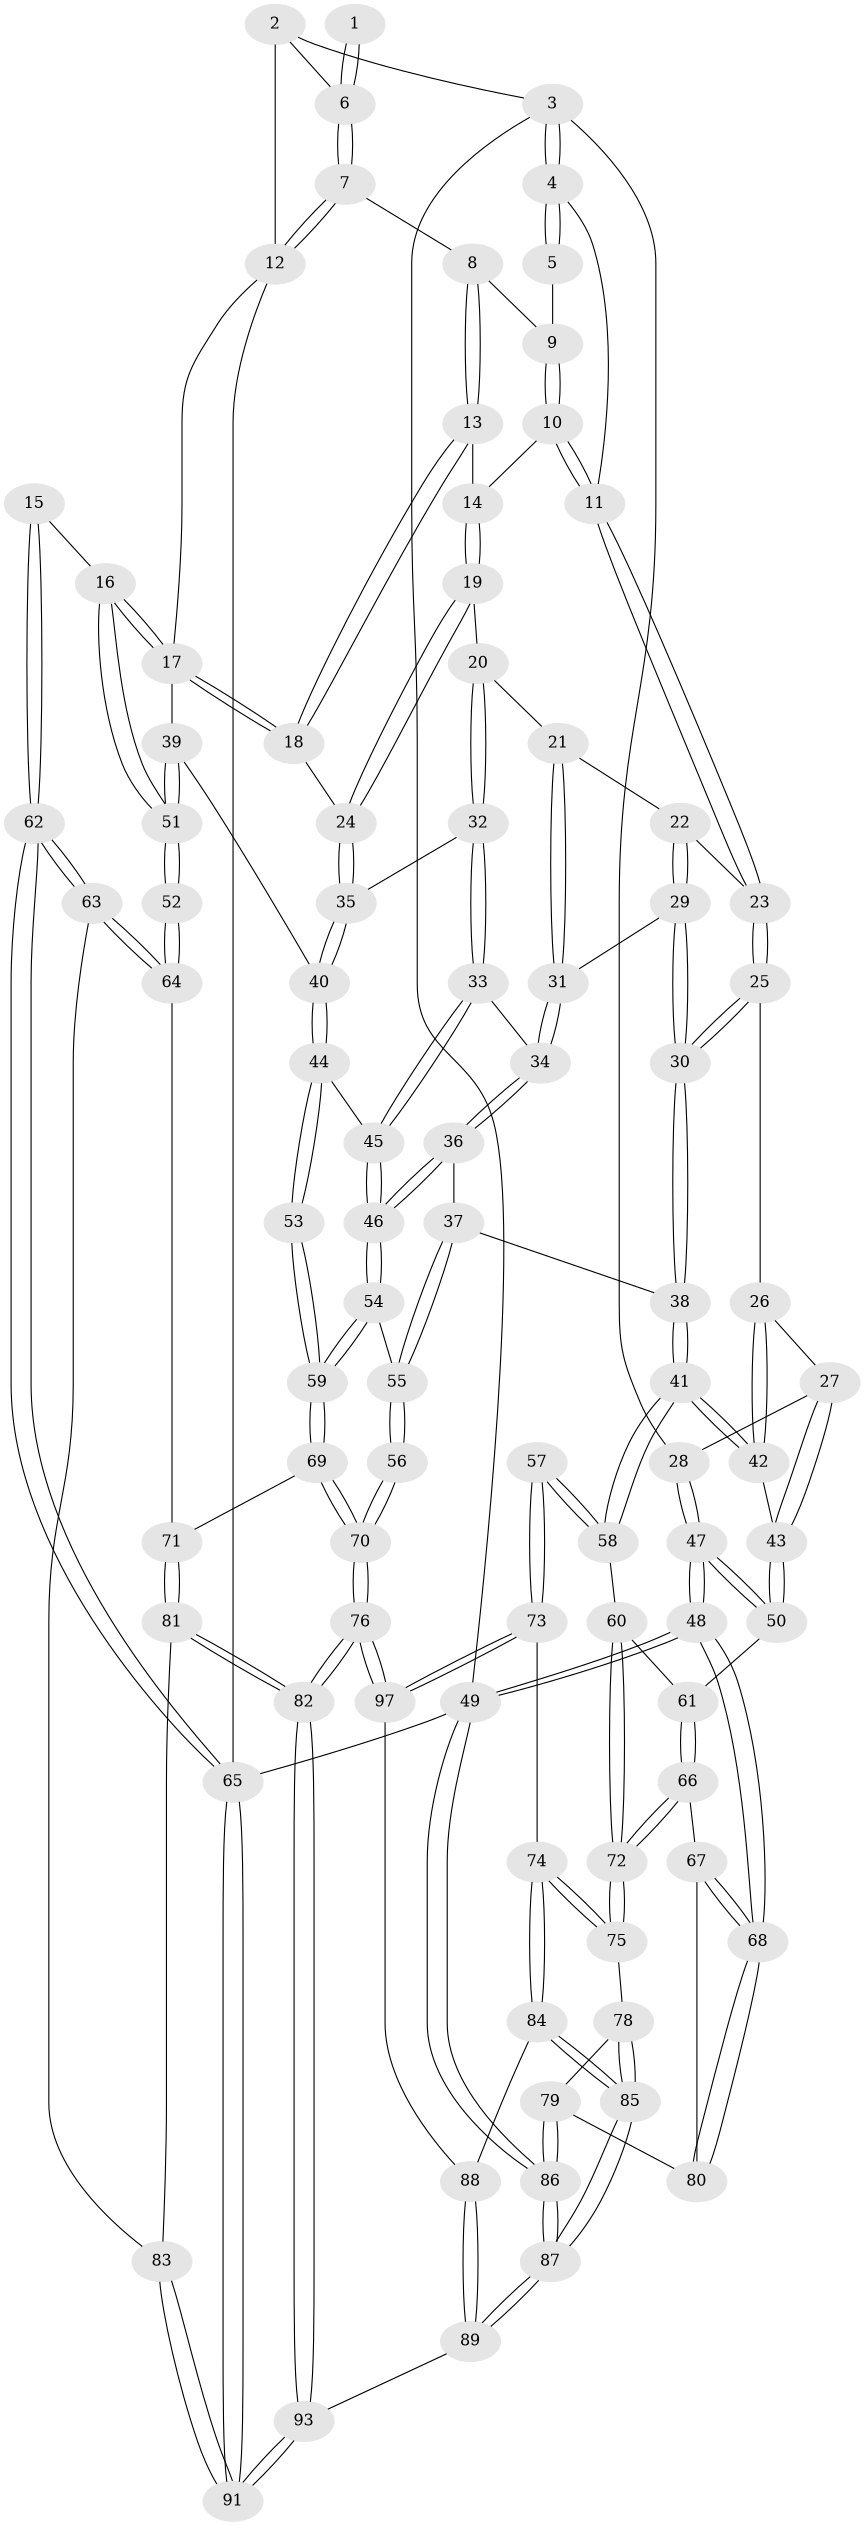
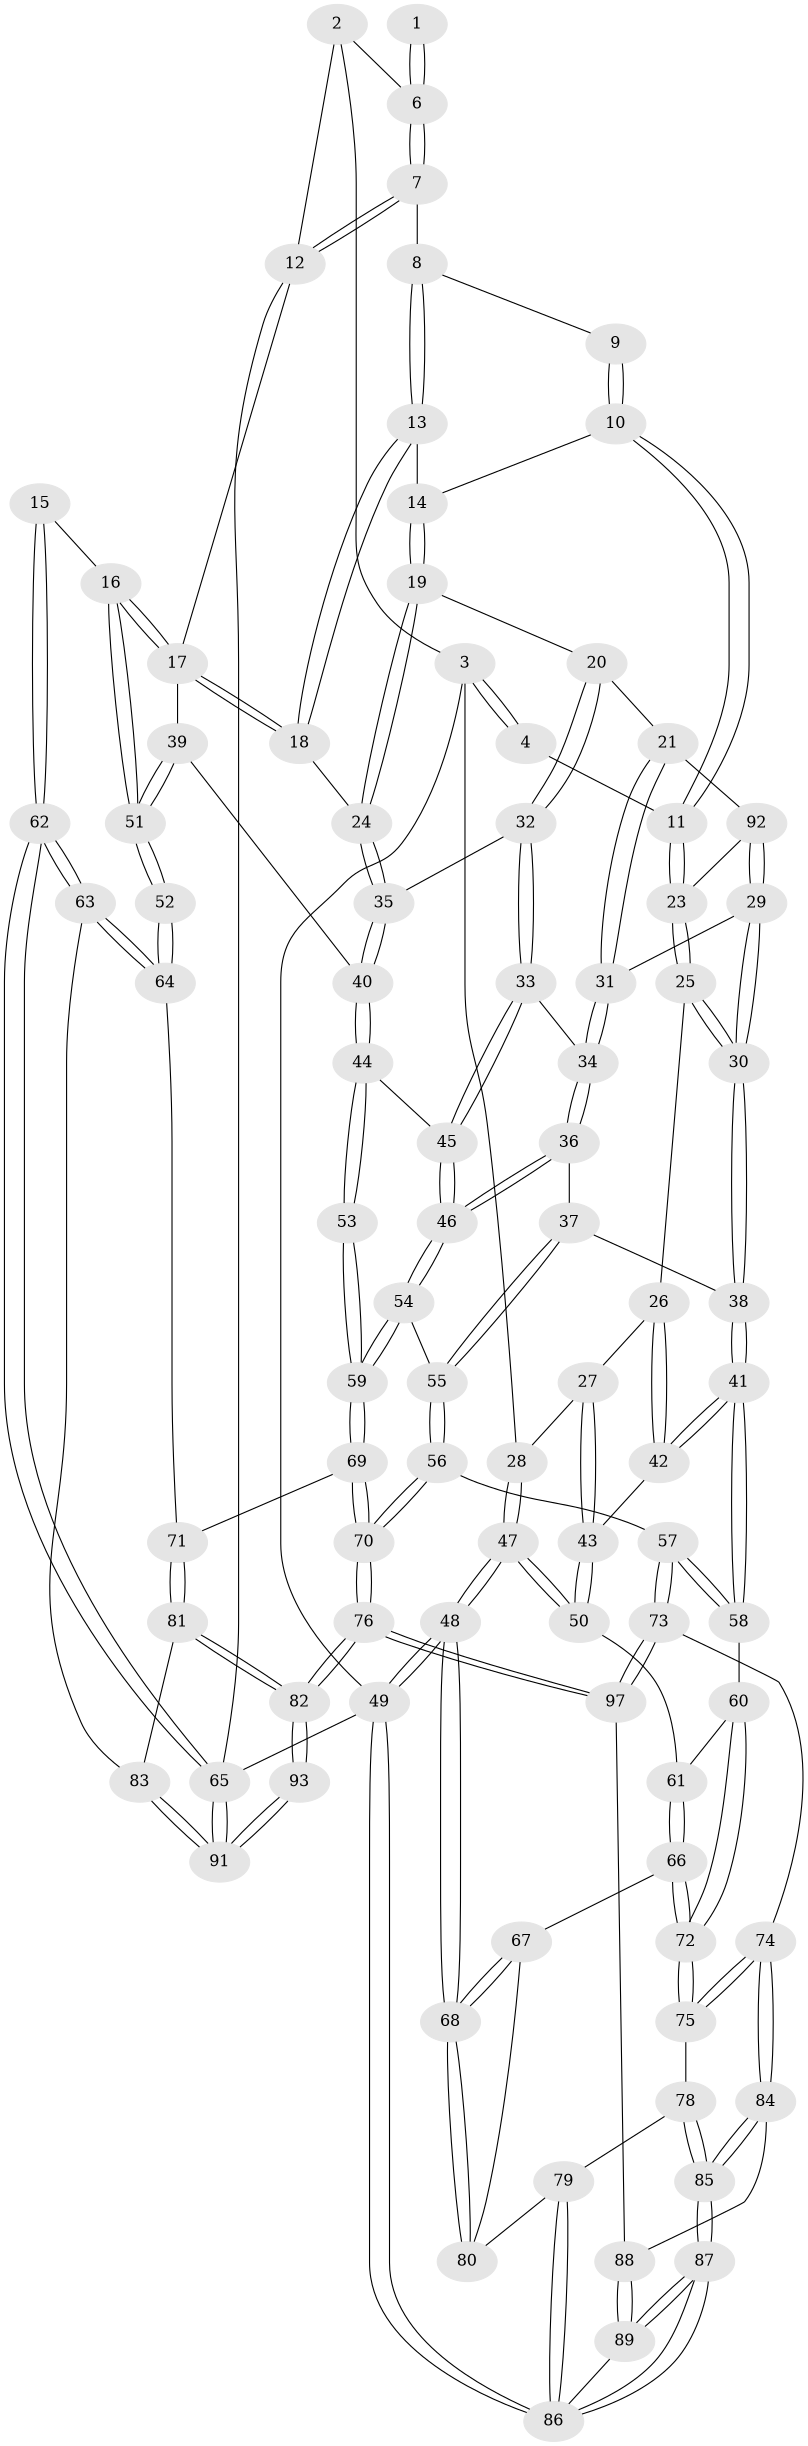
node "5": removed
node "22": label "22" -> "92"
edge "56" -- "57": added
edge "89" -- "93": now "89" -- "86"
